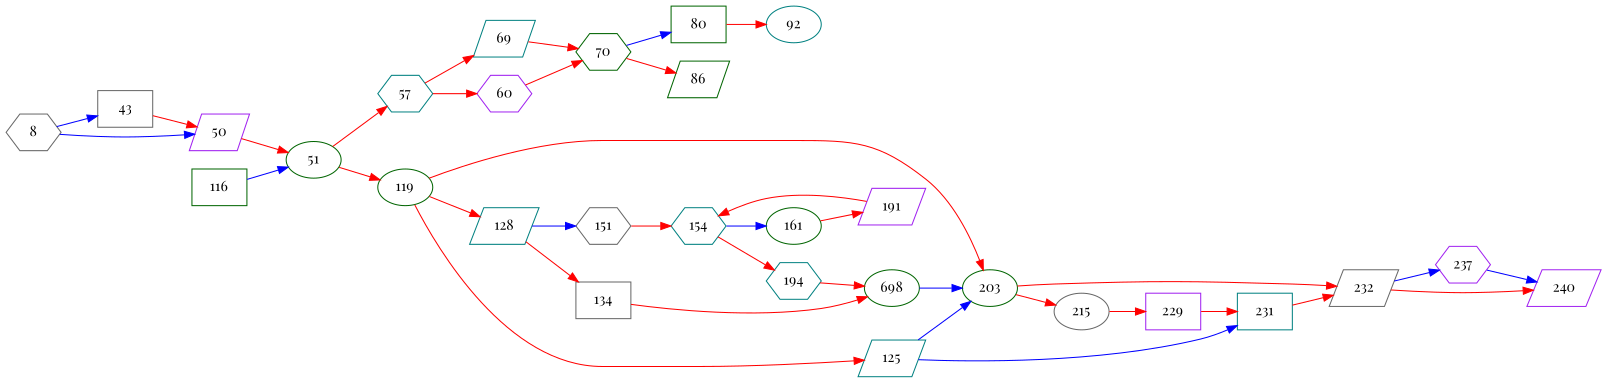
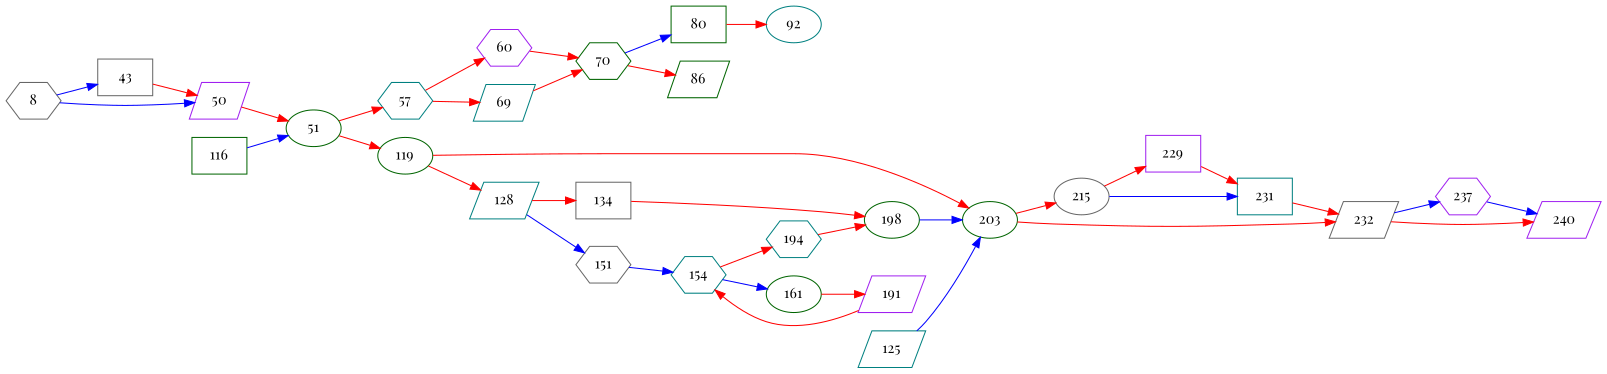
edge "151" -> "154": color red -> blue
node "698": label "698" -> "198"
edge "125" -> "231": now "215" -> "231"
edge "119" -> "125": removed
